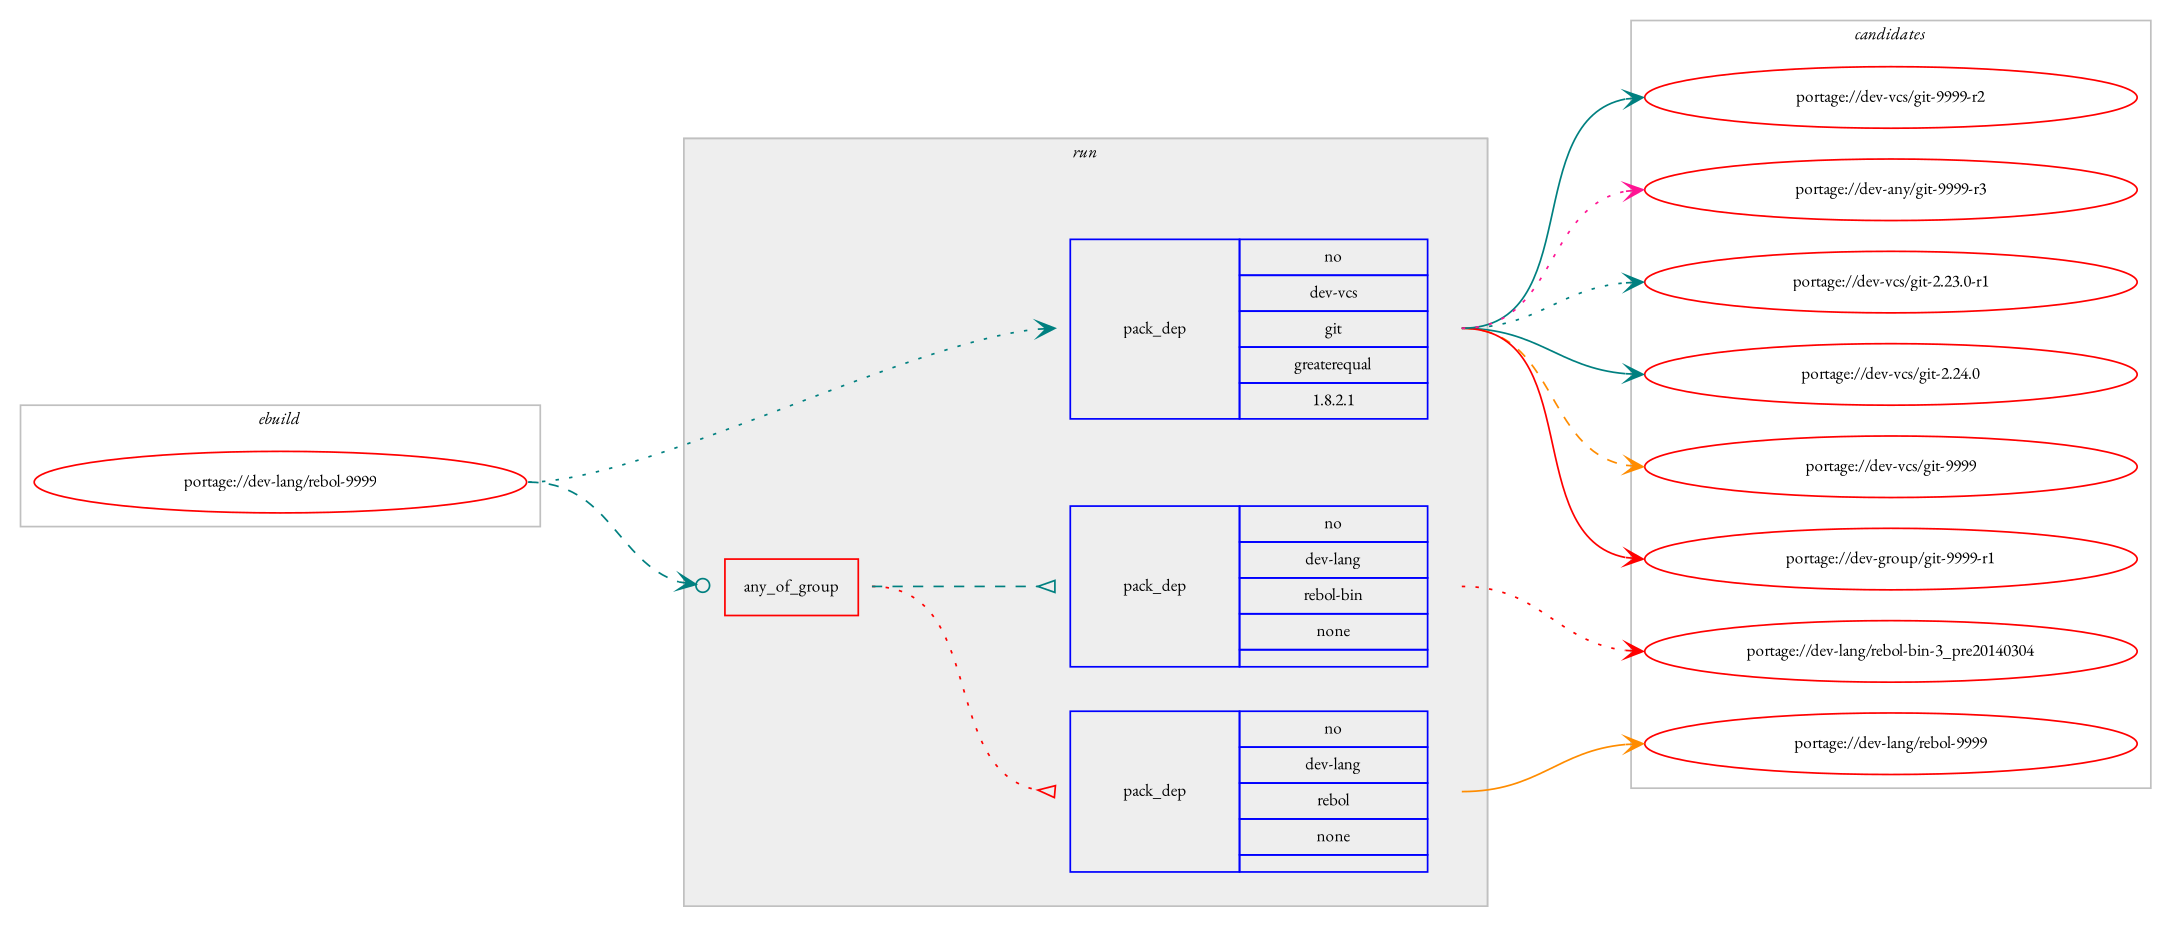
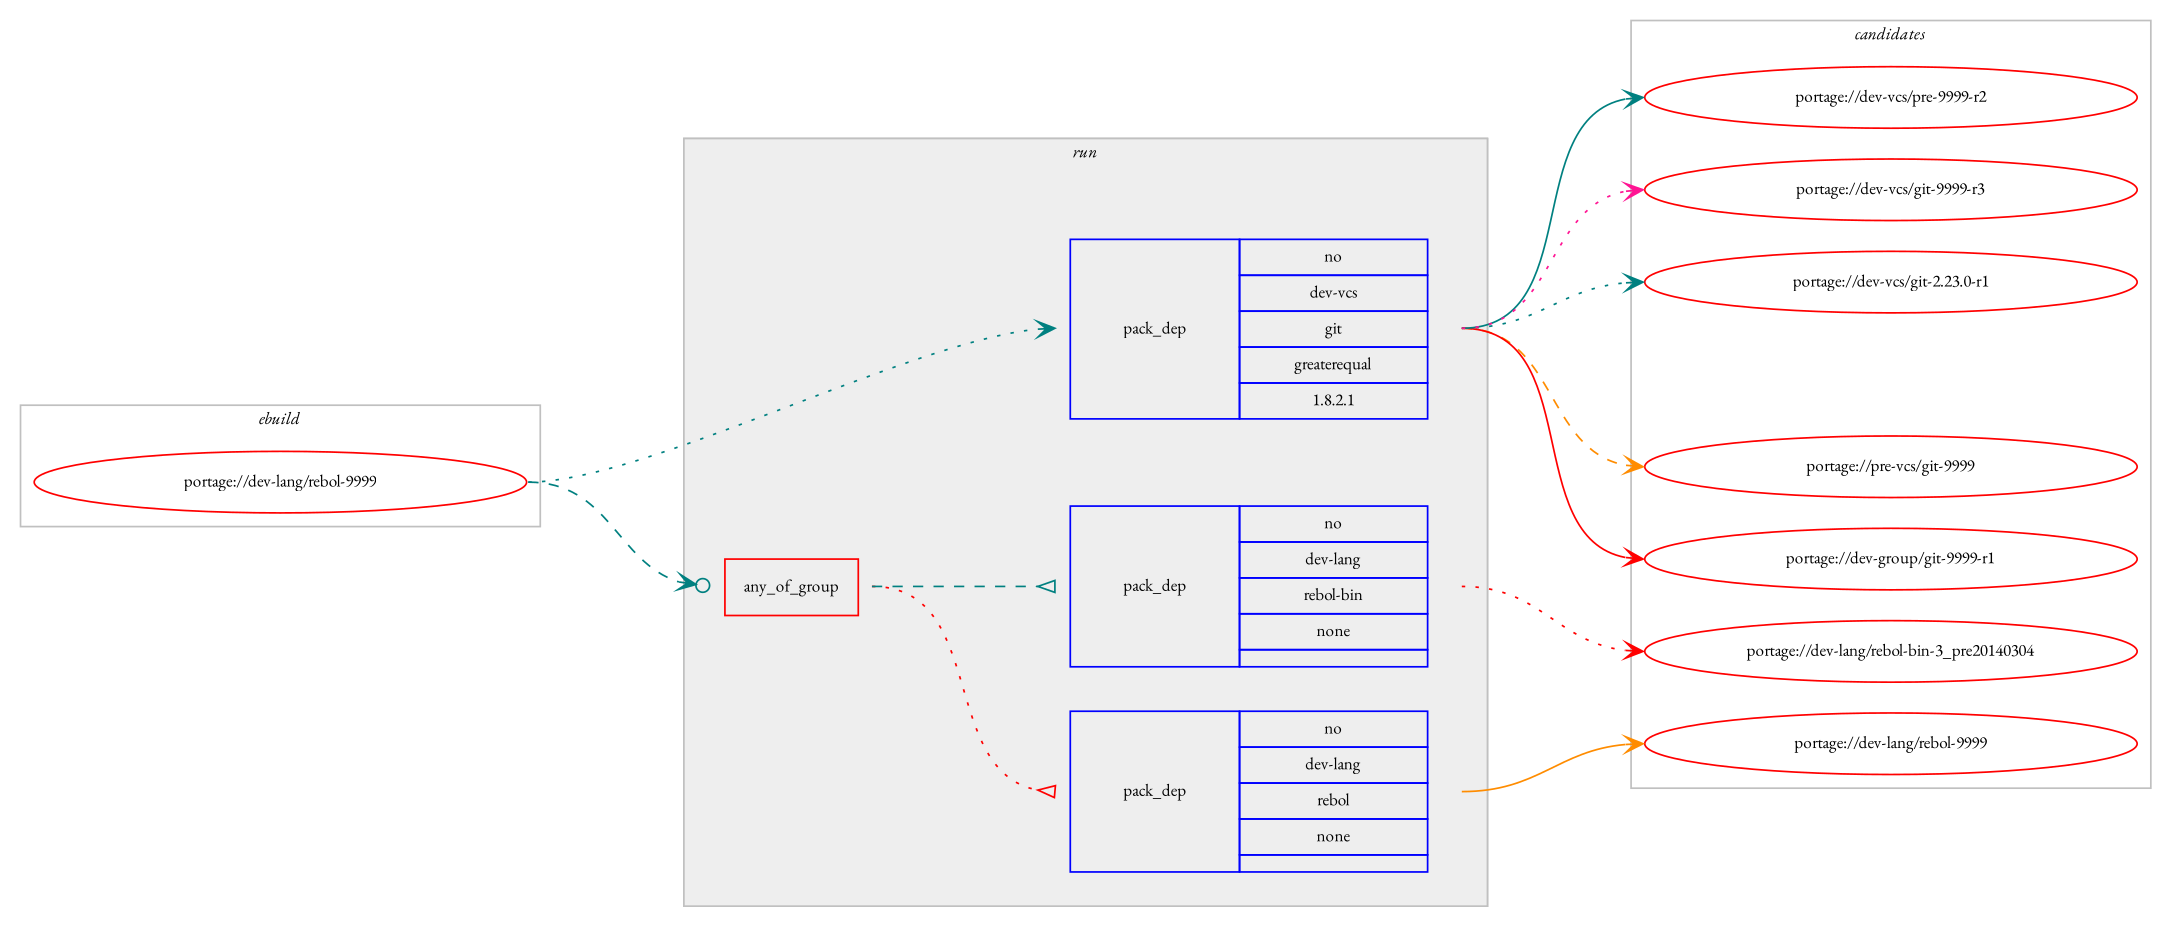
node "portage://dev-vcs/git-9999-r2": label "portage://dev-vcs/git-9999-r2" -> "portage://dev-vcs/pre-9999-r2"
node "portage://dev-any/git-9999-r3": label "portage://dev-any/git-9999-r3" -> "portage://dev-vcs/git-9999-r3"
node "portage://dev-vcs/git-2.24.0": removed
node "portage://dev-vcs/git-9999": label "portage://dev-vcs/git-9999" -> "portage://pre-vcs/git-9999"
